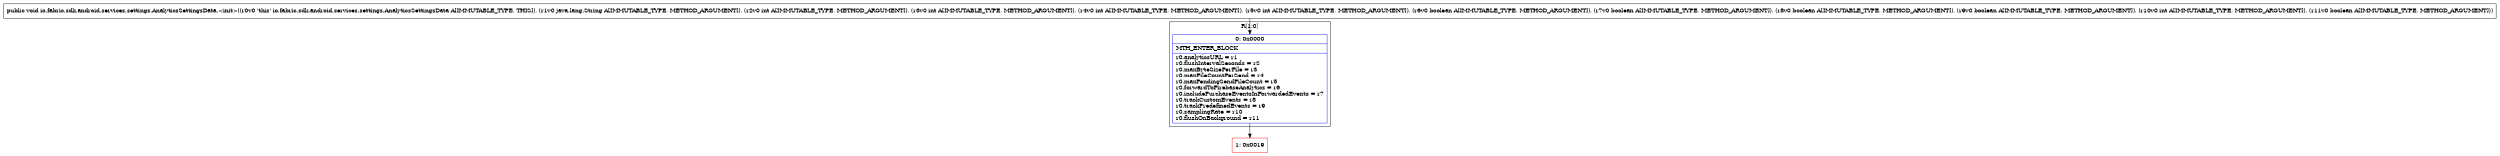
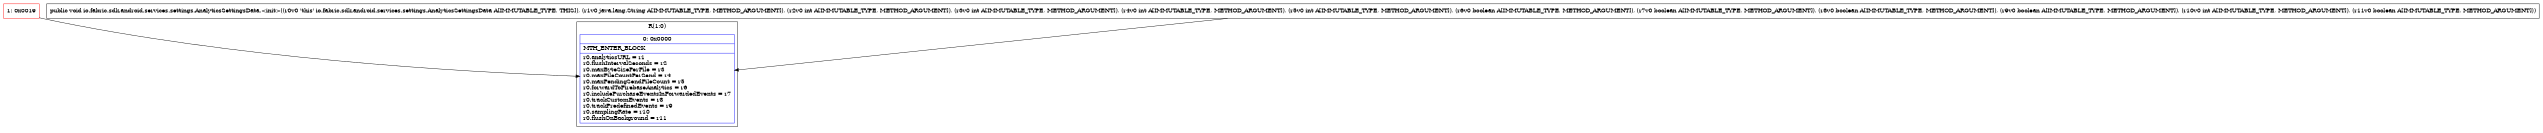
edge "0: 0x0000" -> "1: 0x0019": reversed
